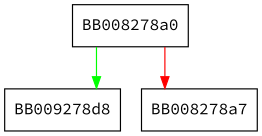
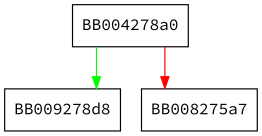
node "BB008278a0": label "BB008278a0" -> "BB004278a0"
node "BB008278a7": label "BB008278a7" -> "BB008275a7"
